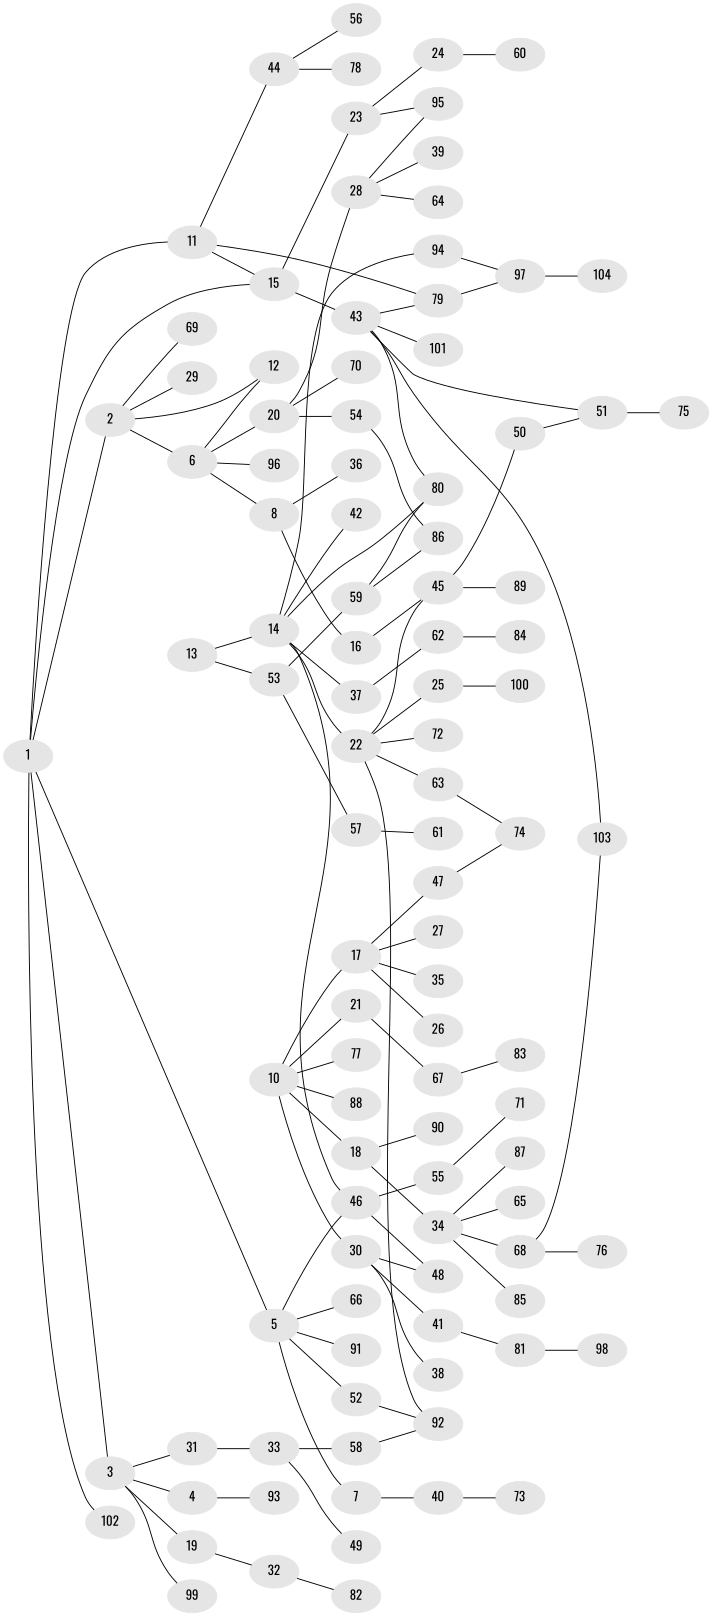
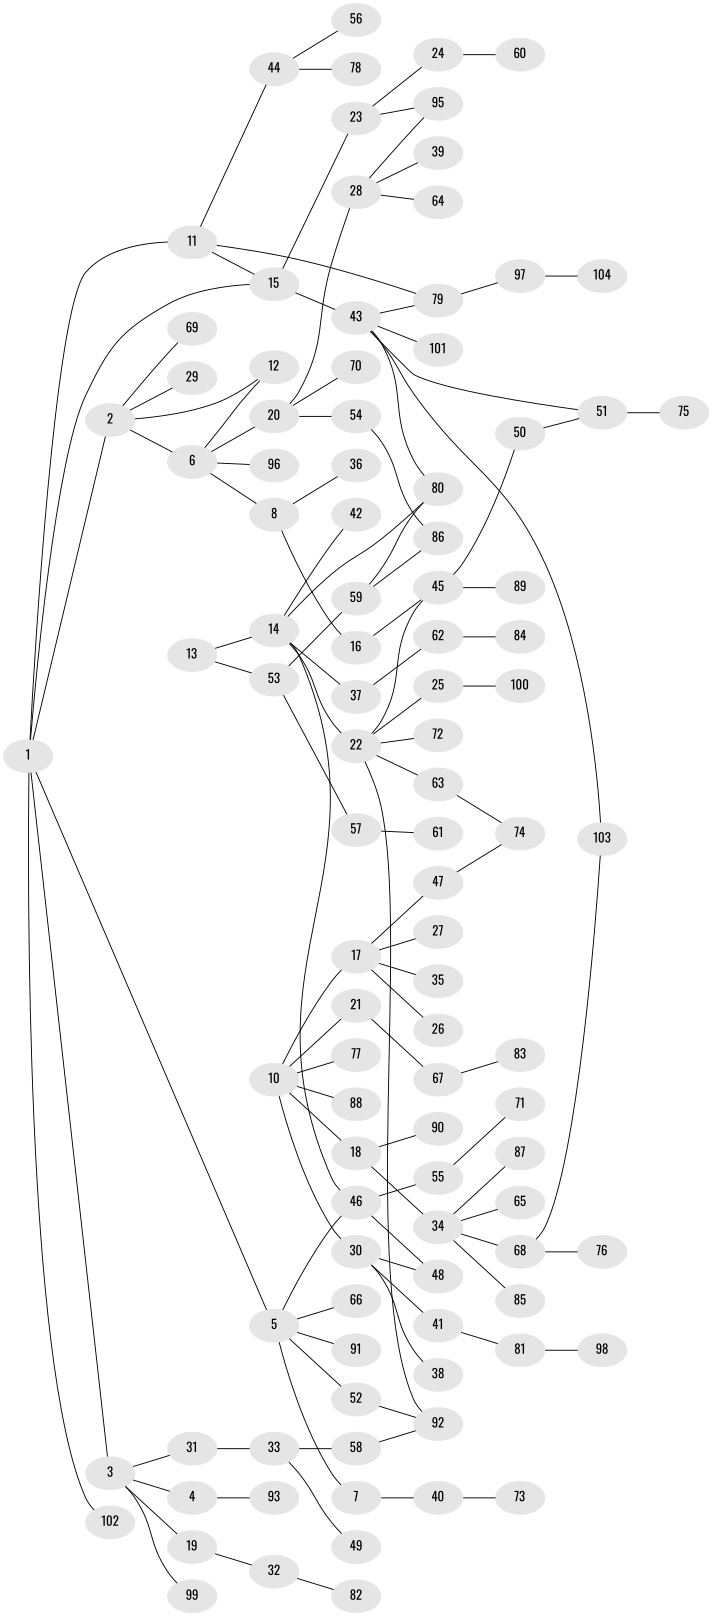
node "94": removed
